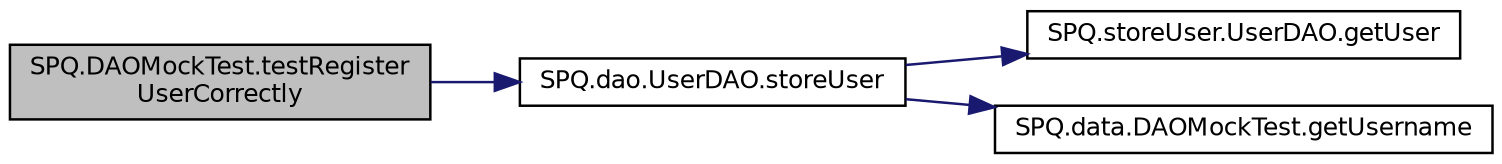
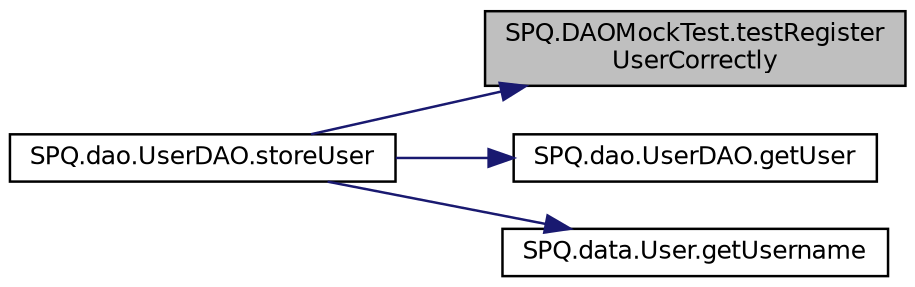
node "SPQ.storeUser.UserDAO.getUser": label "SPQ.storeUser.UserDAO.getUser" -> "SPQ.dao.UserDAO.getUser"
edge "SPQ.DAOMockTest.testRegister UserCorrectly" -> "SPQ.dao.UserDAO.storeUser": reversed
node "SPQ.data.DAOMockTest.getUsername": label "SPQ.data.DAOMockTest.getUsername" -> "SPQ.data.User.getUsername"
